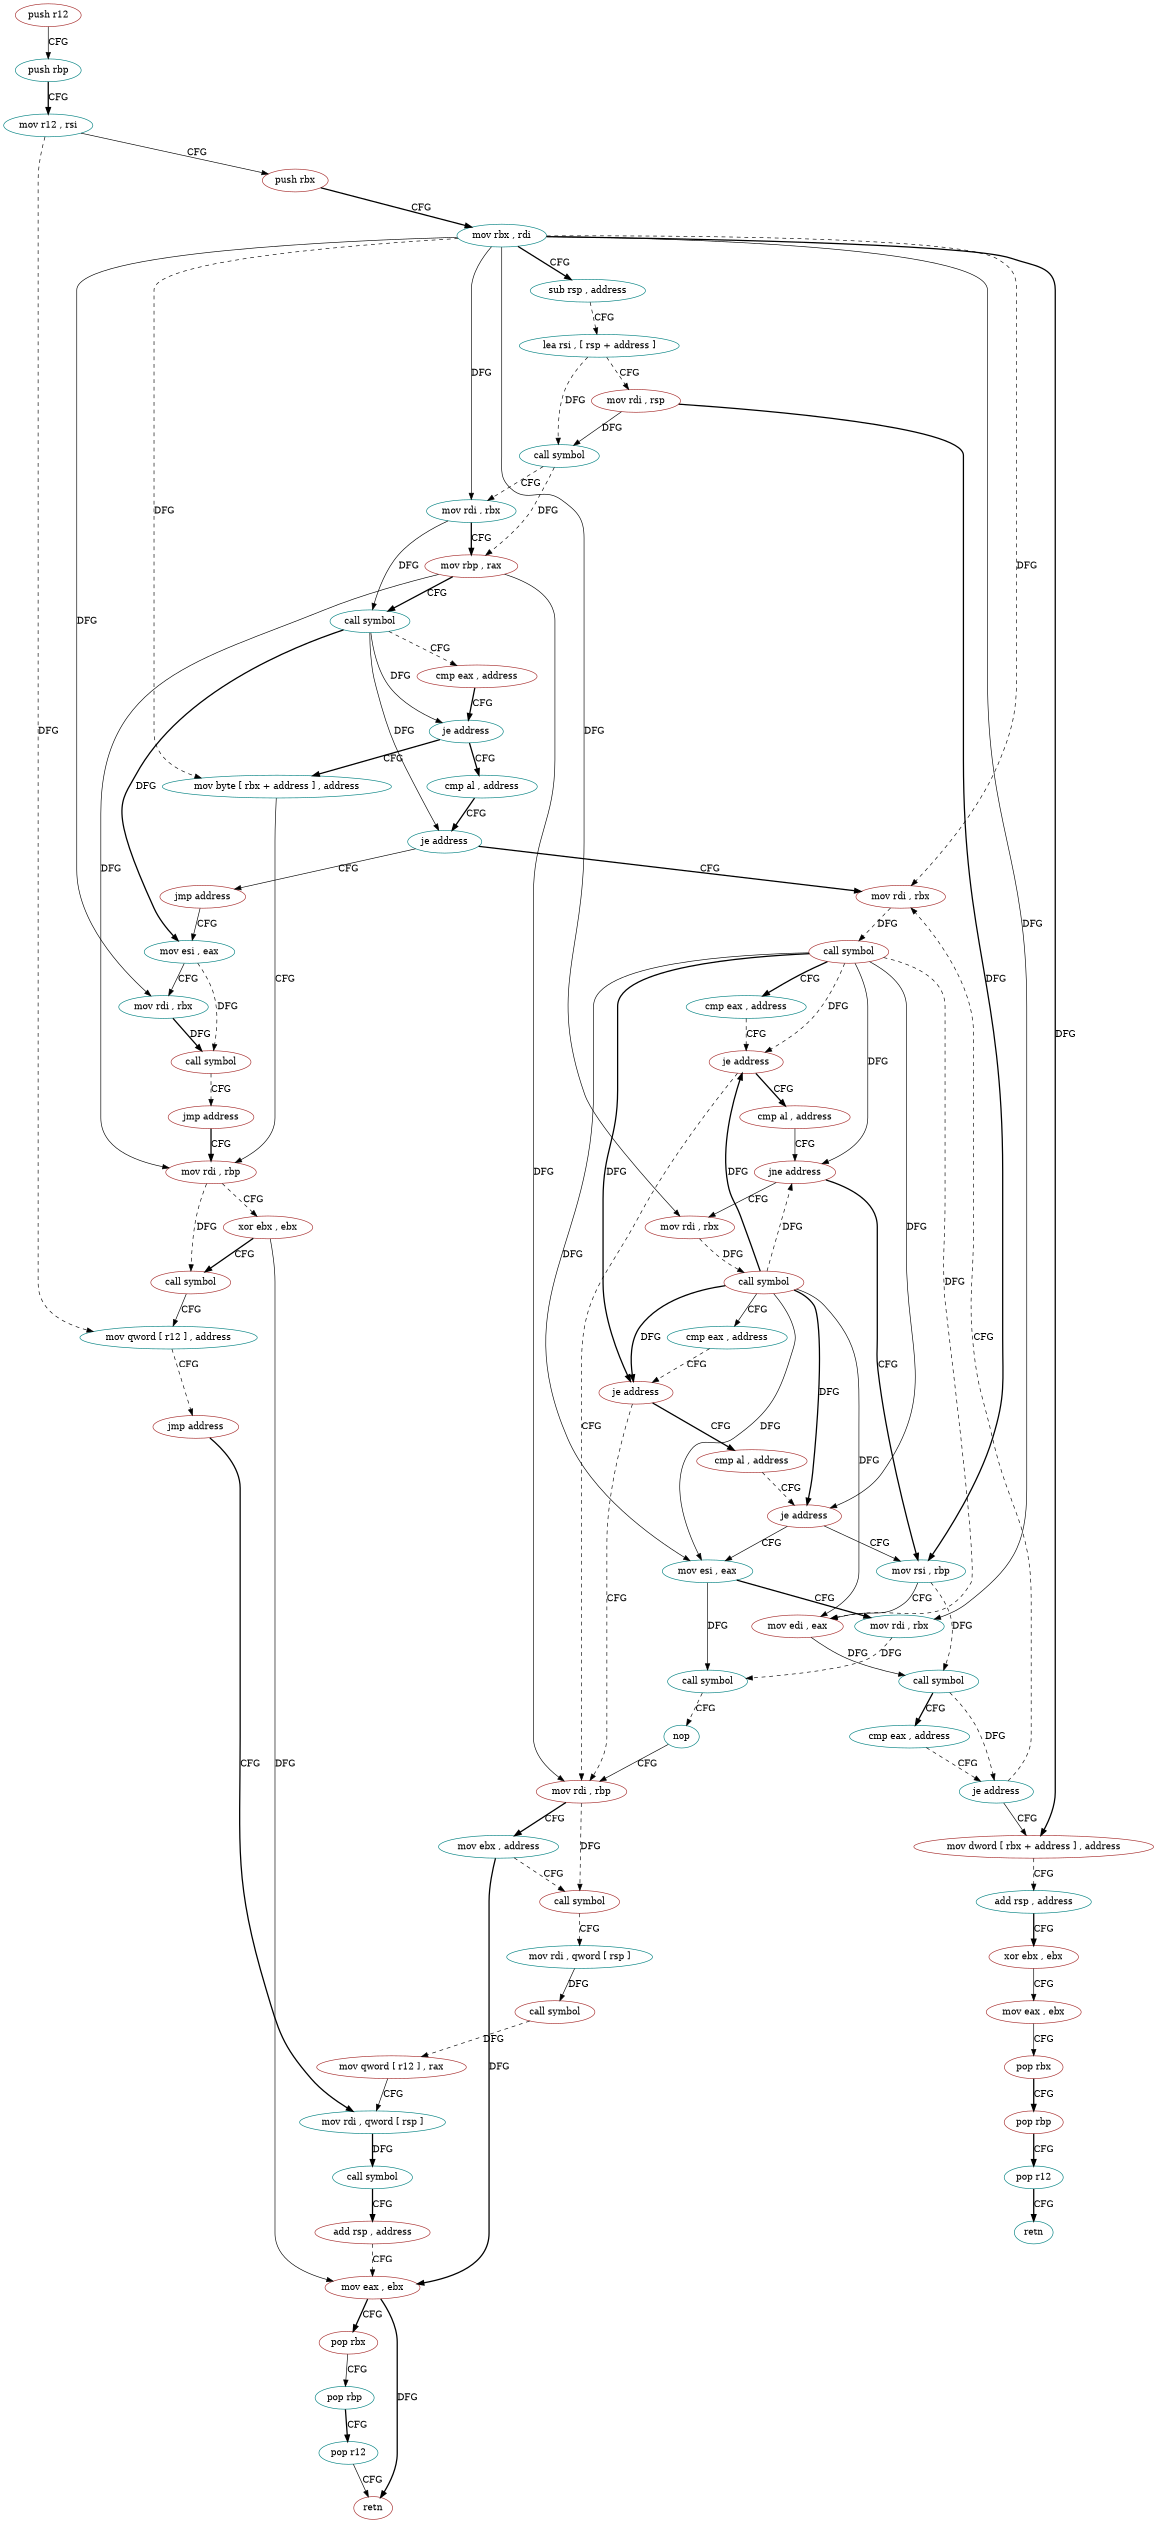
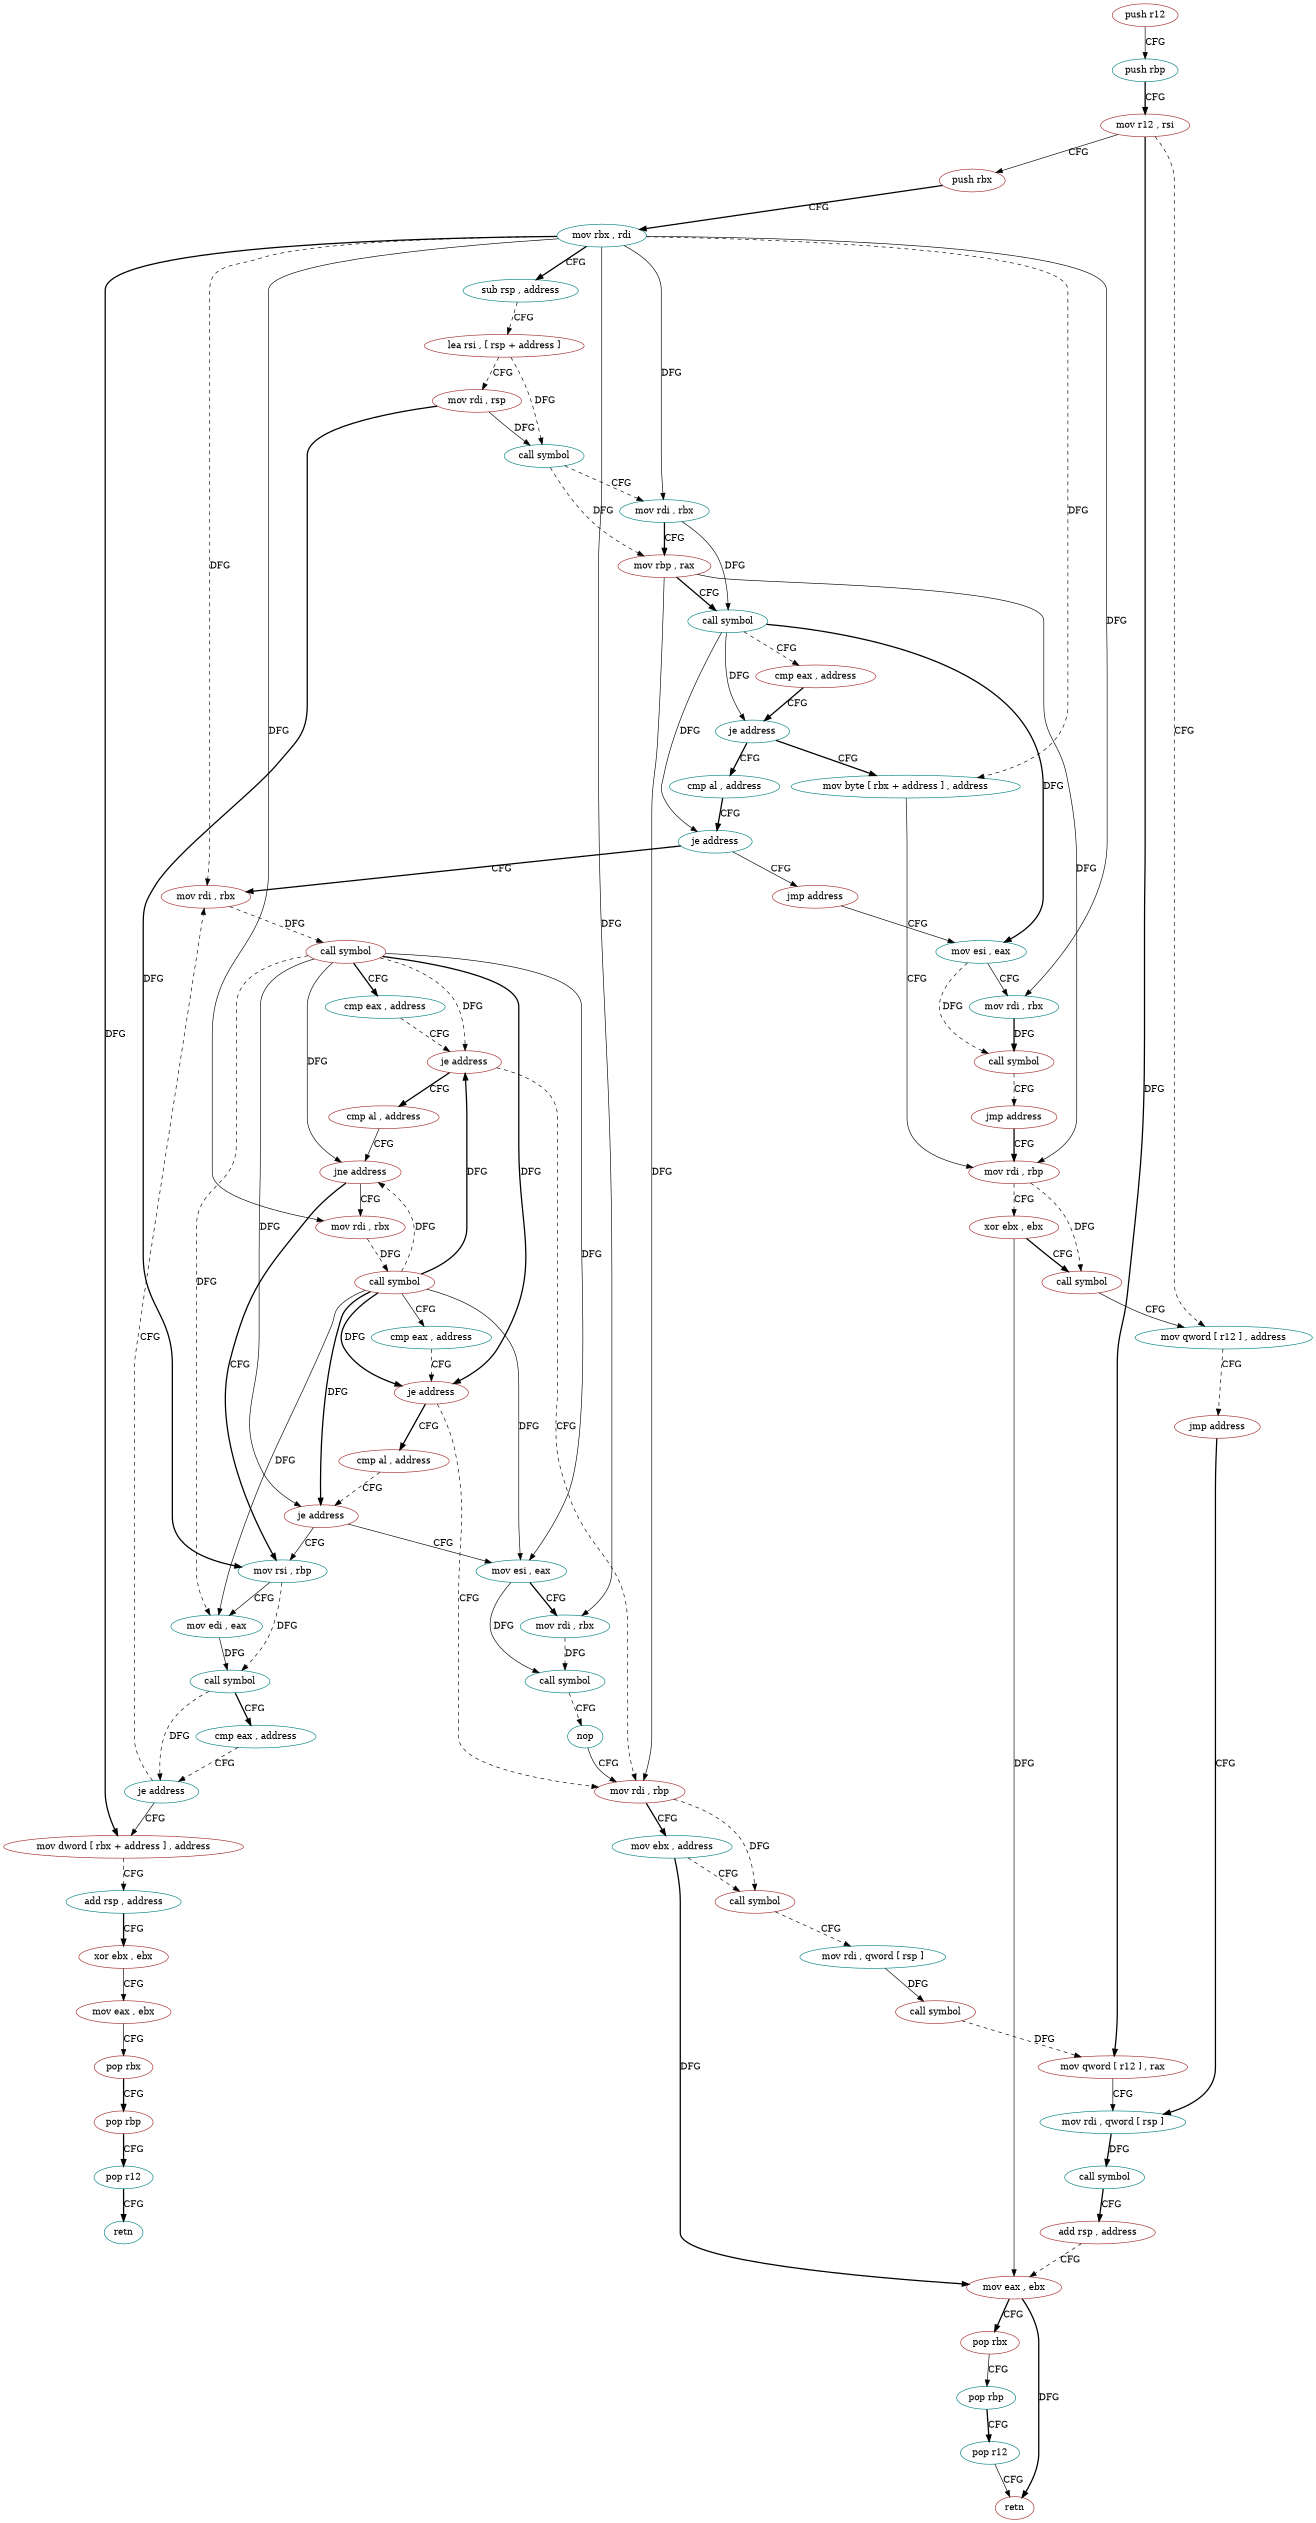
node "mov r12 , rsi": color teal -> brown
node "lea rsi , [ rsp + address ]": color teal -> brown
edge "mov r12 , rsi" -> "mov qword [ r12 ] , address": label "DFG" -> "CFG"
edge "mov r12 , rsi" -> "mov qword [ r12 ] , rax": added, label "DFG"
node "mov edi , eax": color brown -> teal
